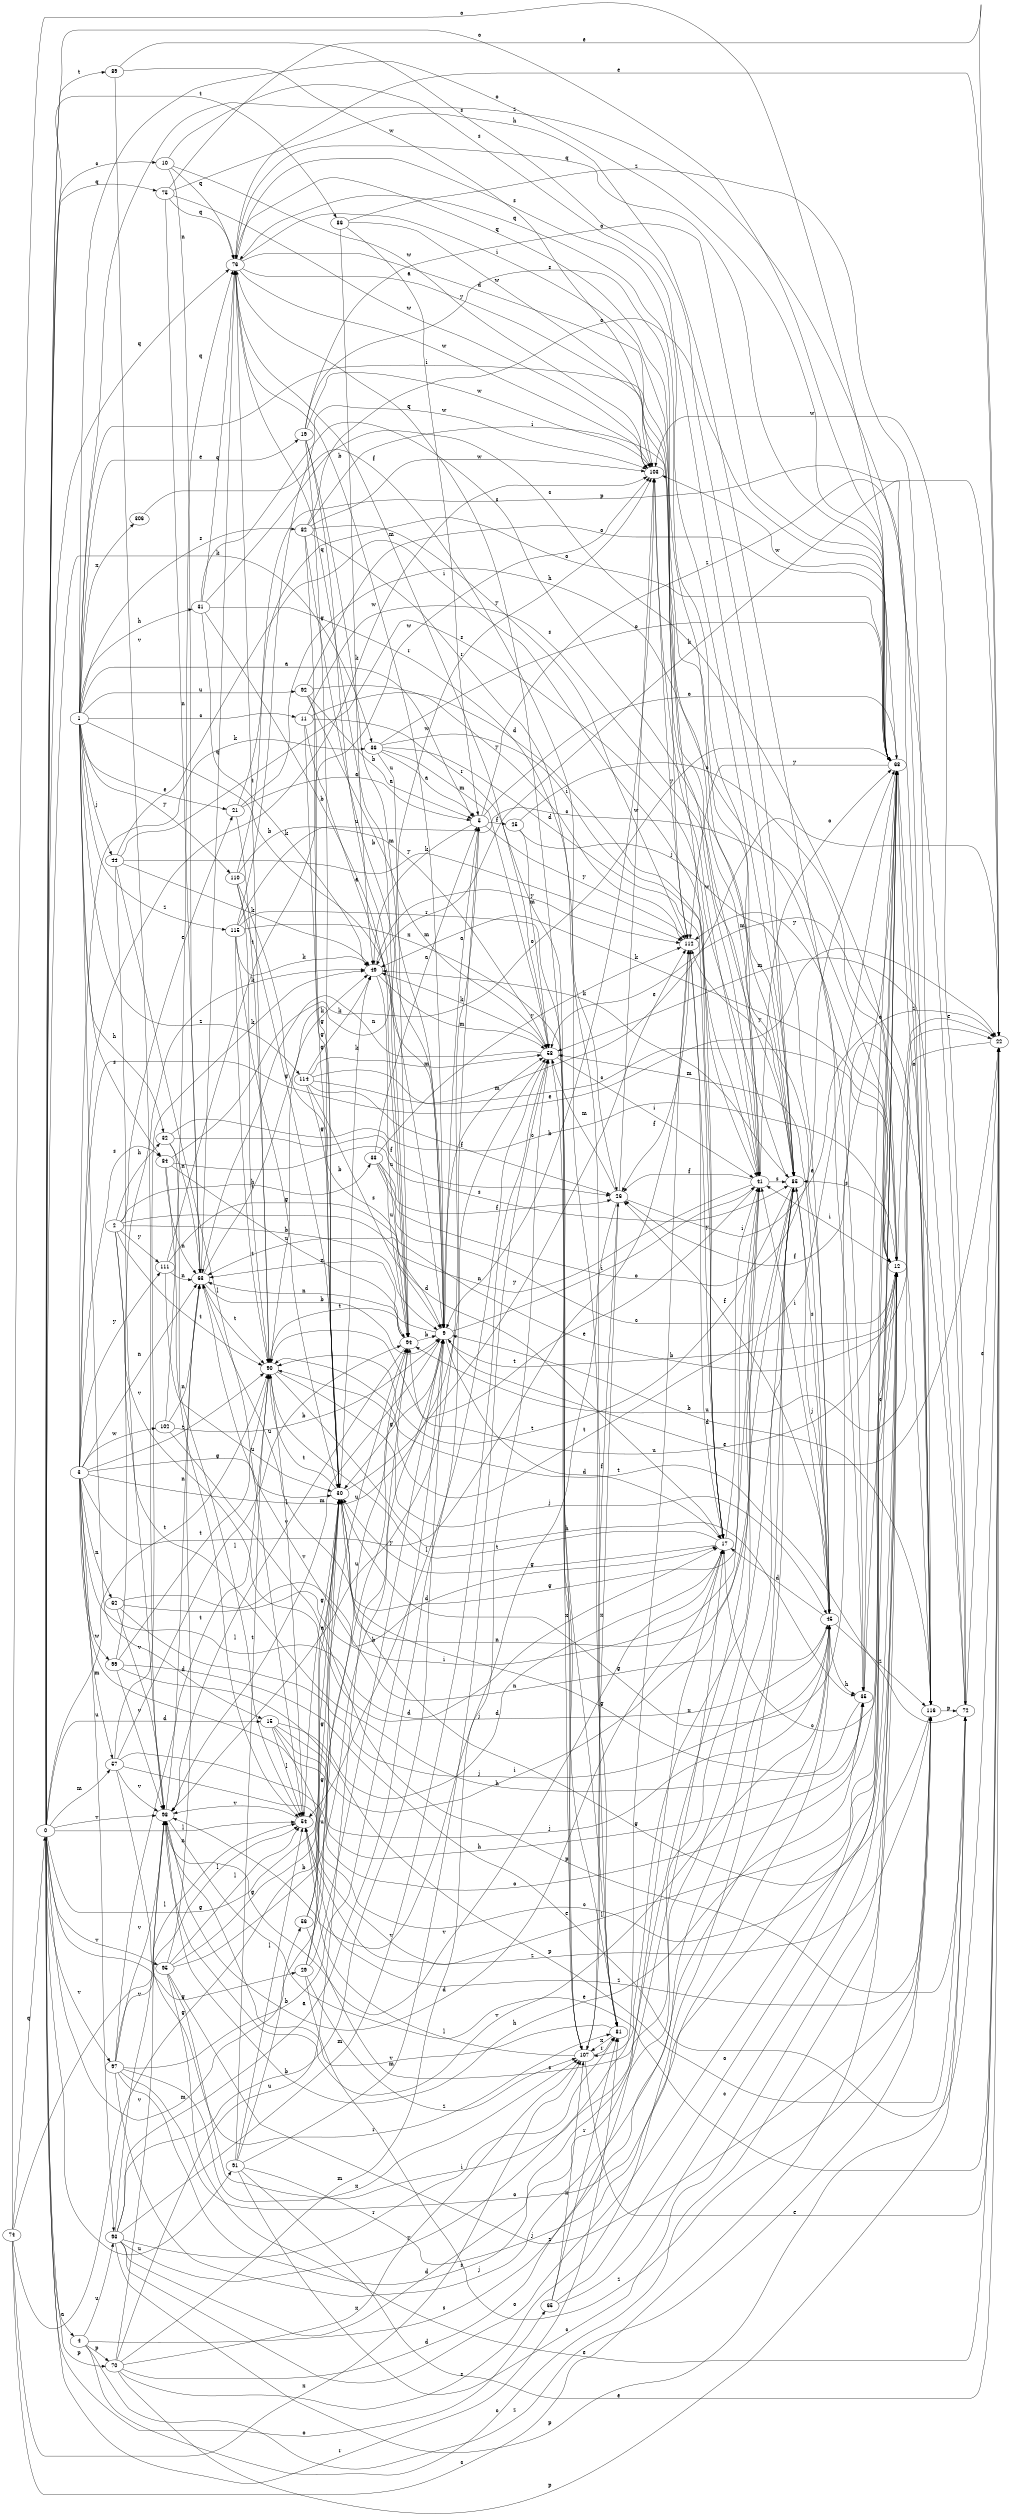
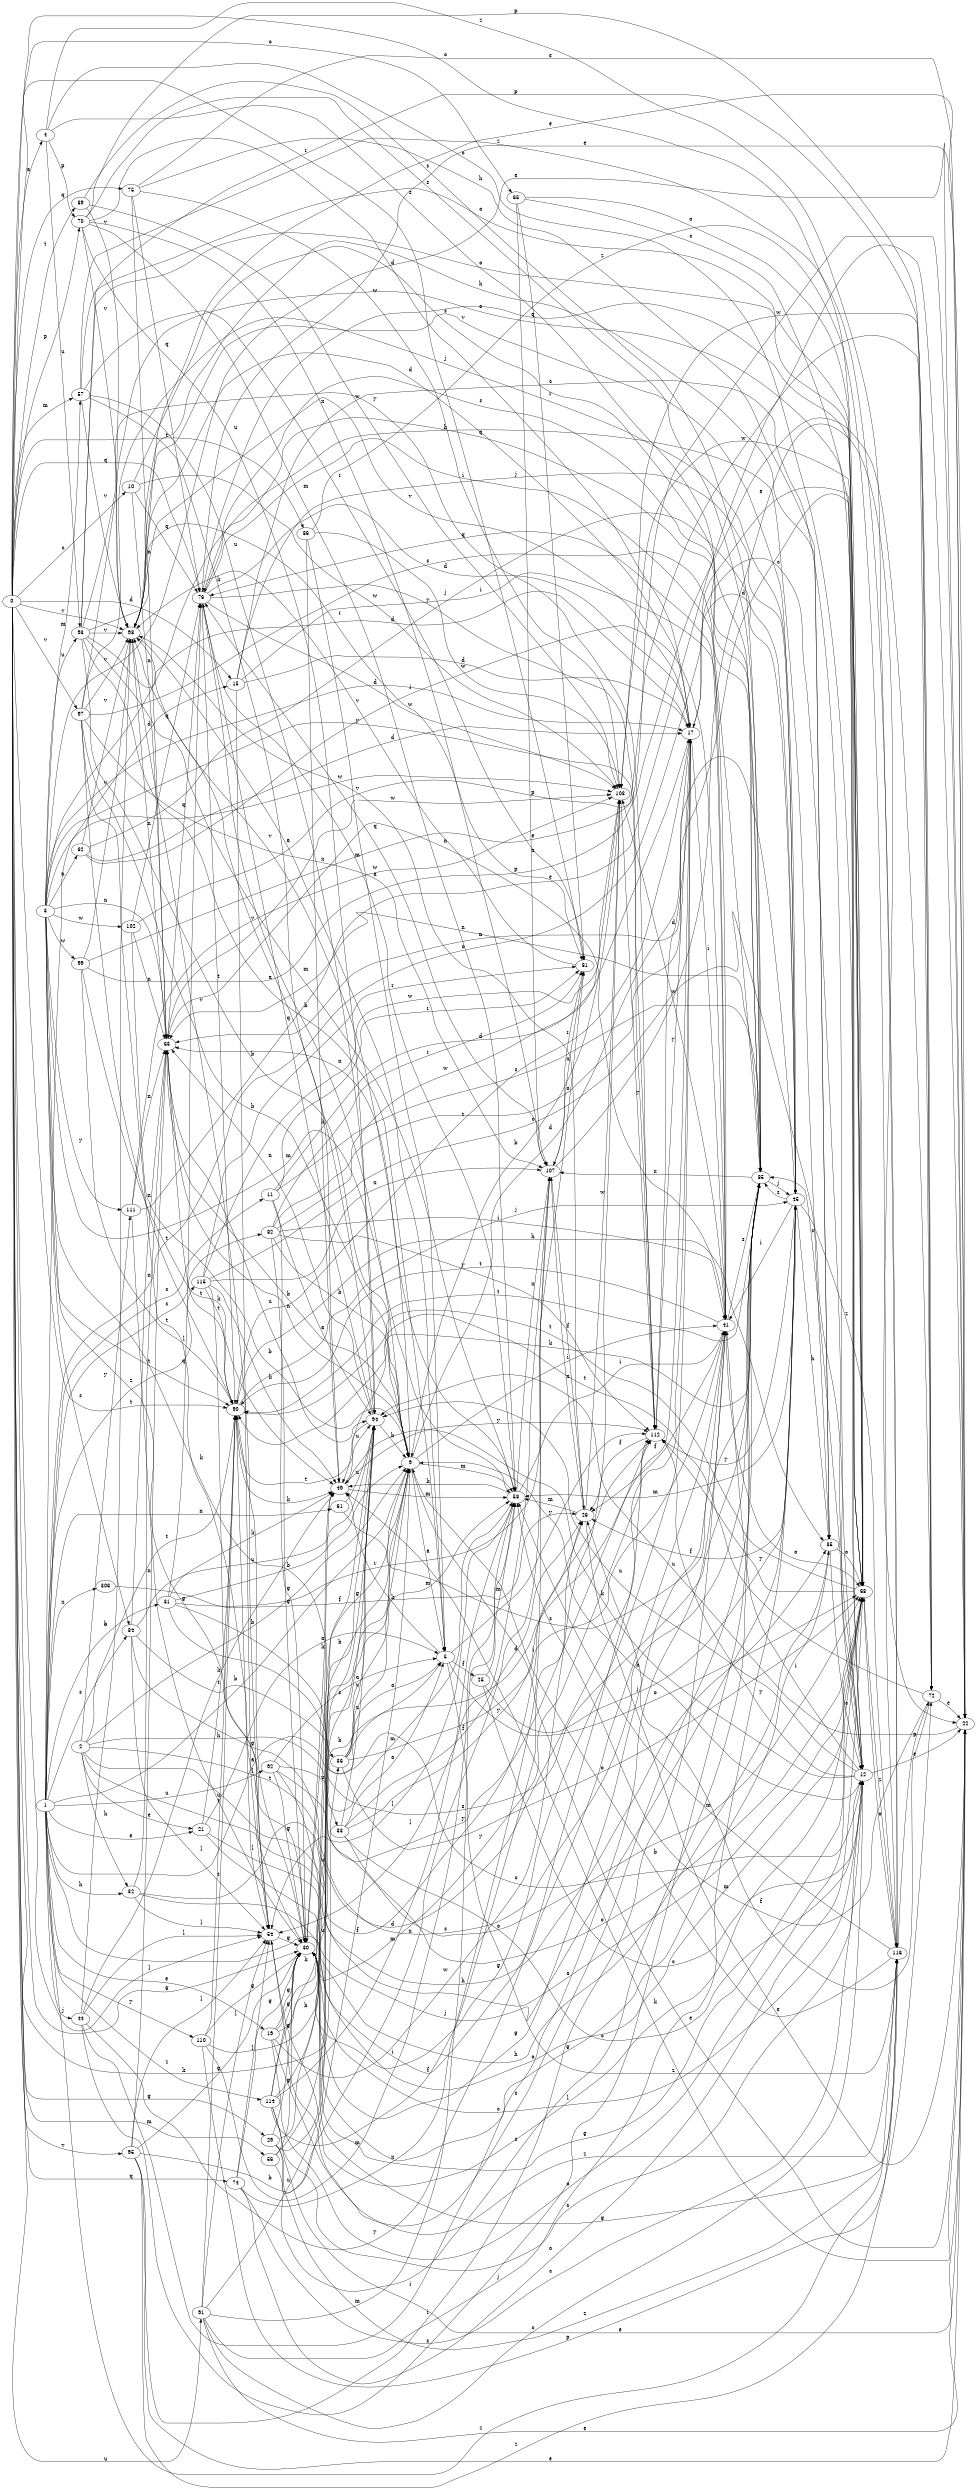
edge "63" -> "94": added, label "u"
node "61": added
edge "74" -> "0": reversed
edge "29" -> "107": label "z" -> "x"
